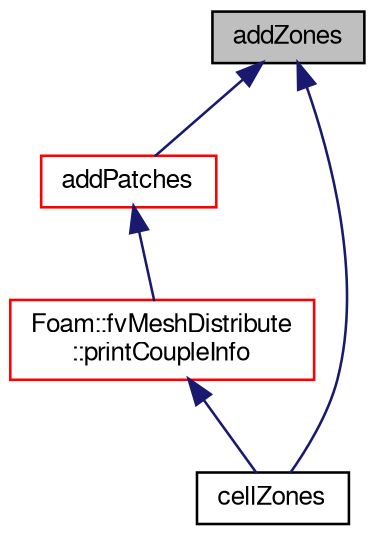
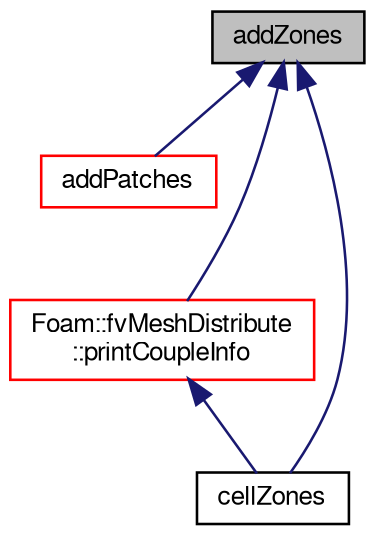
edge "Foam::fvMeshDistribute ::printCoupleInfo" -> "addPatches": now "Foam::fvMeshDistribute ::printCoupleInfo" -> "addZones"
